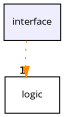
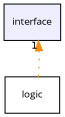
edge "interface" -> "logic": reversed
